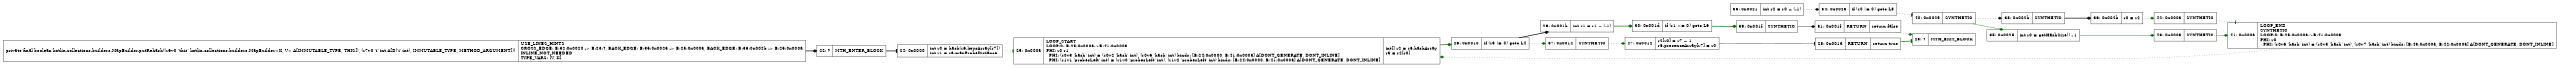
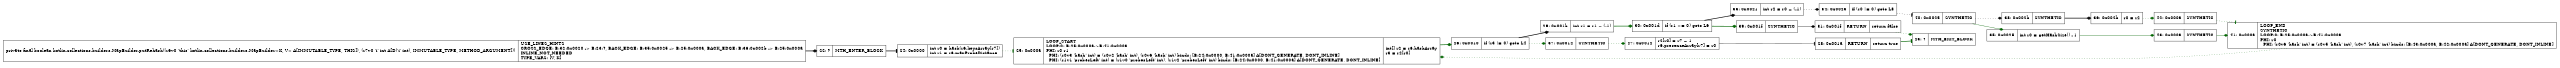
edge "30: 0x001d" -> "33: 0x0021": added
